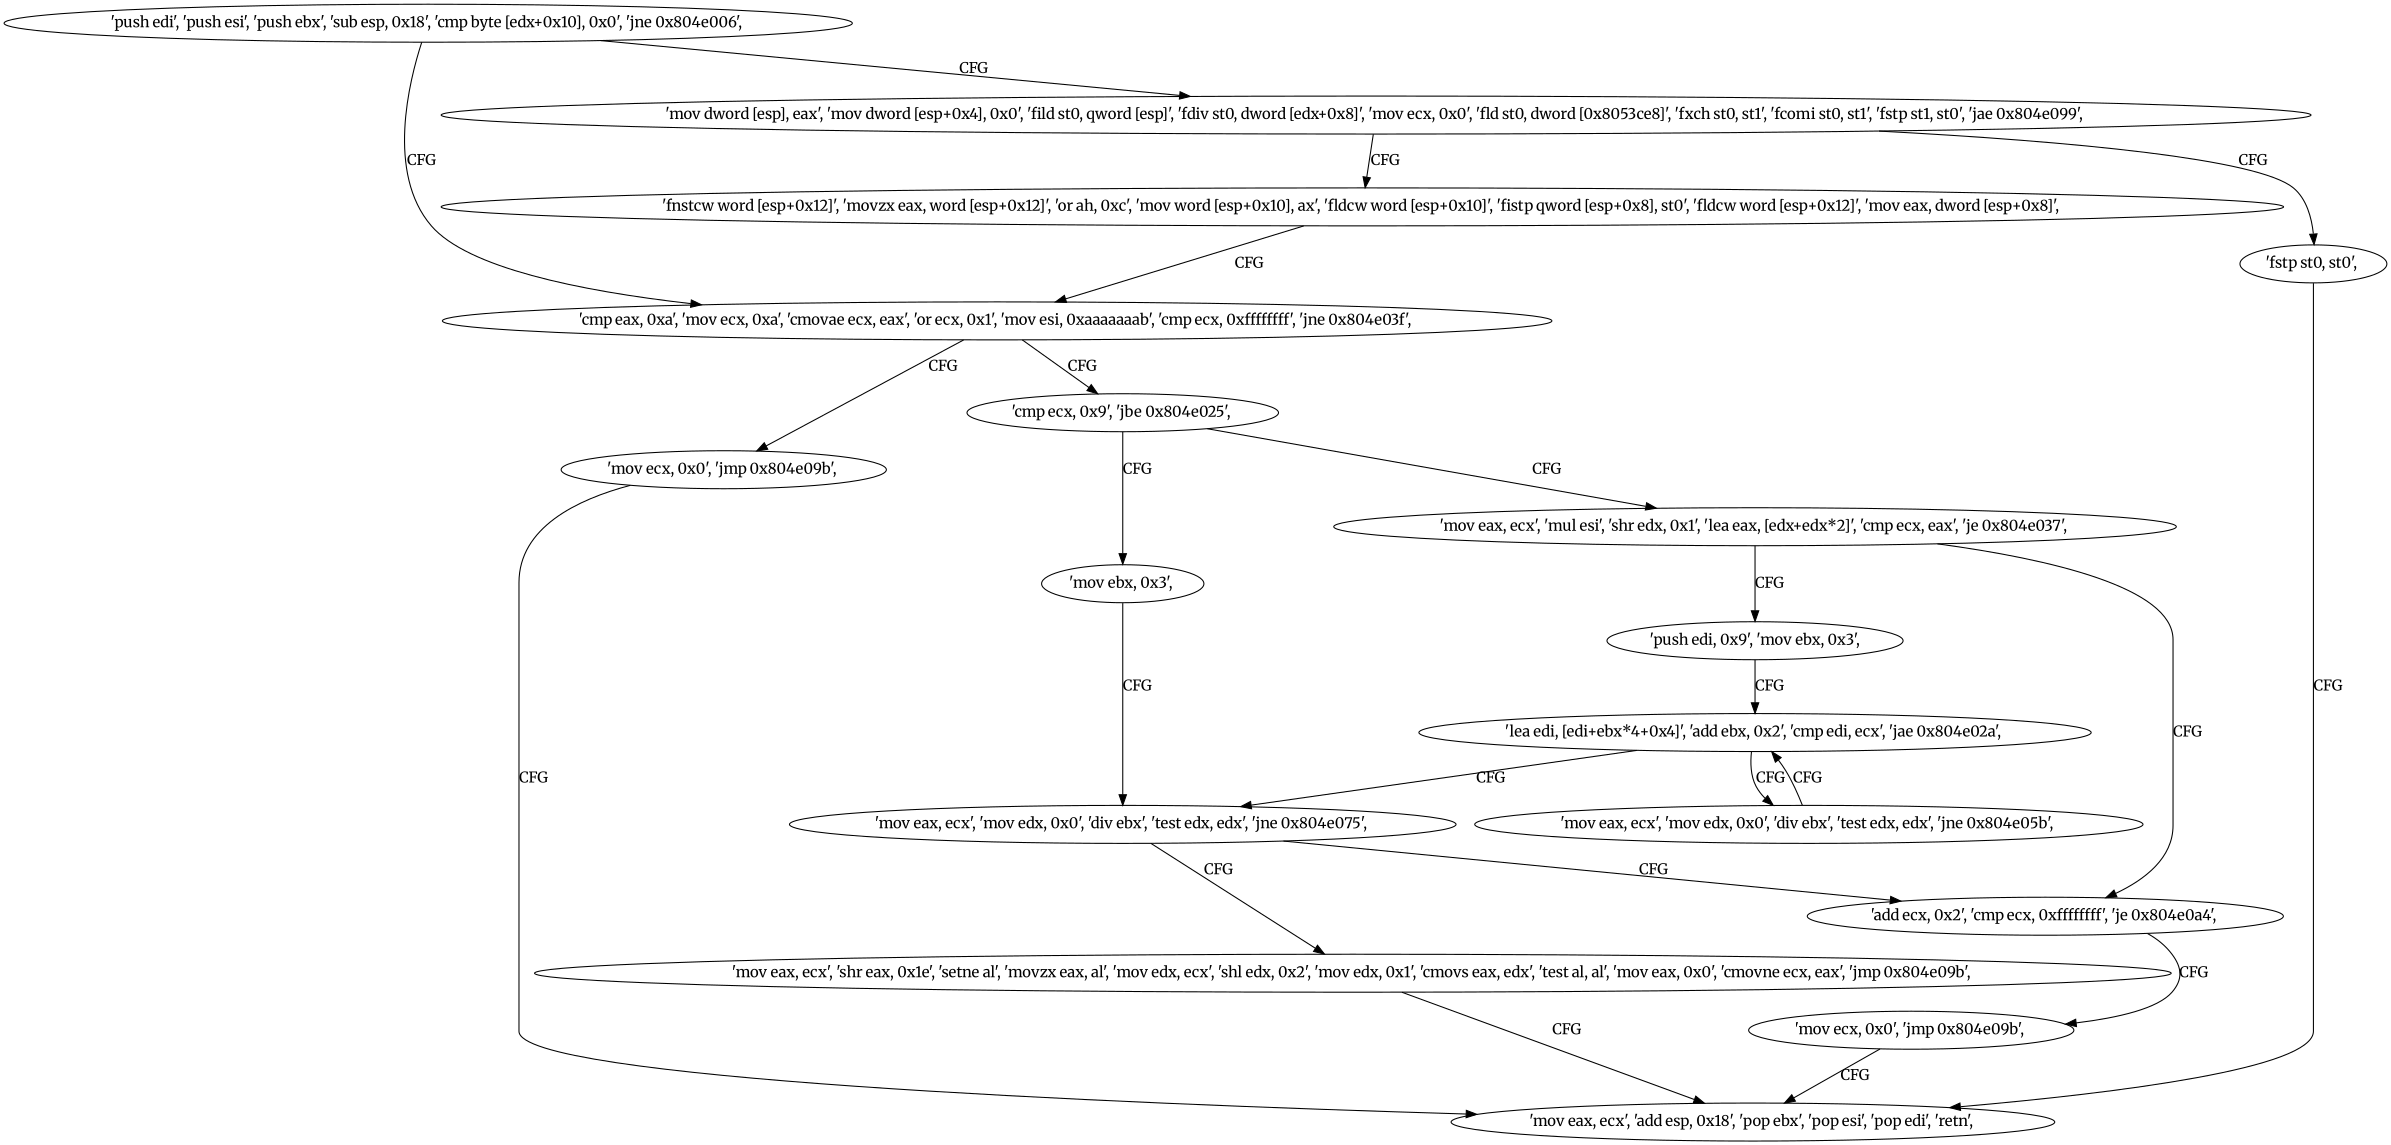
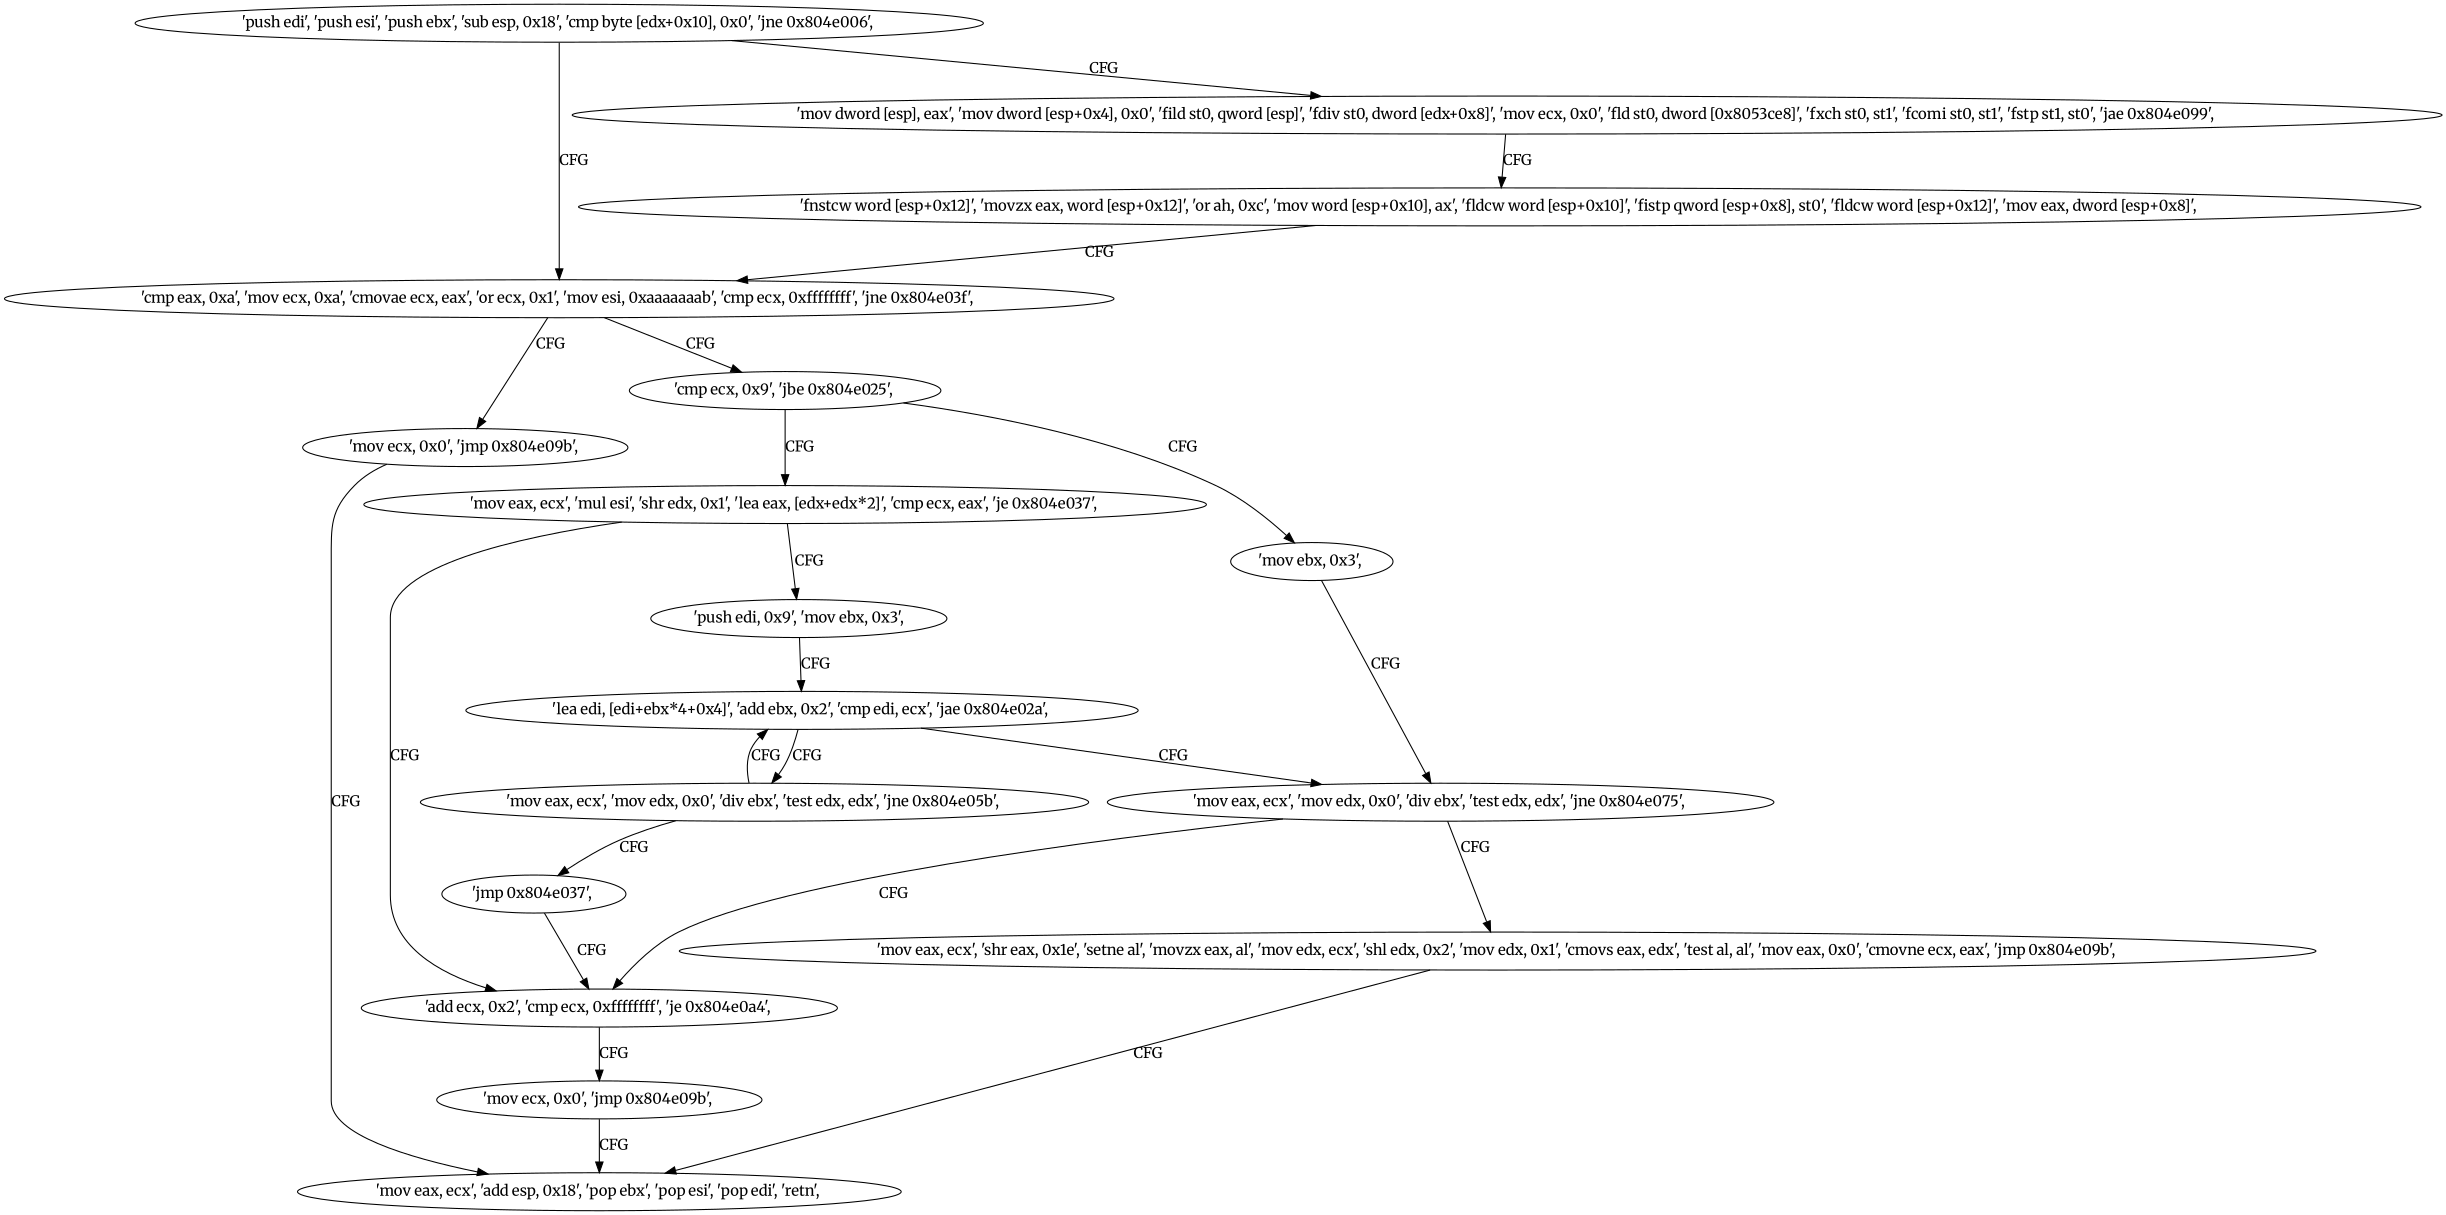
node "'fstp st0, st0',": removed
node "'jmp 0x804e037',": added
